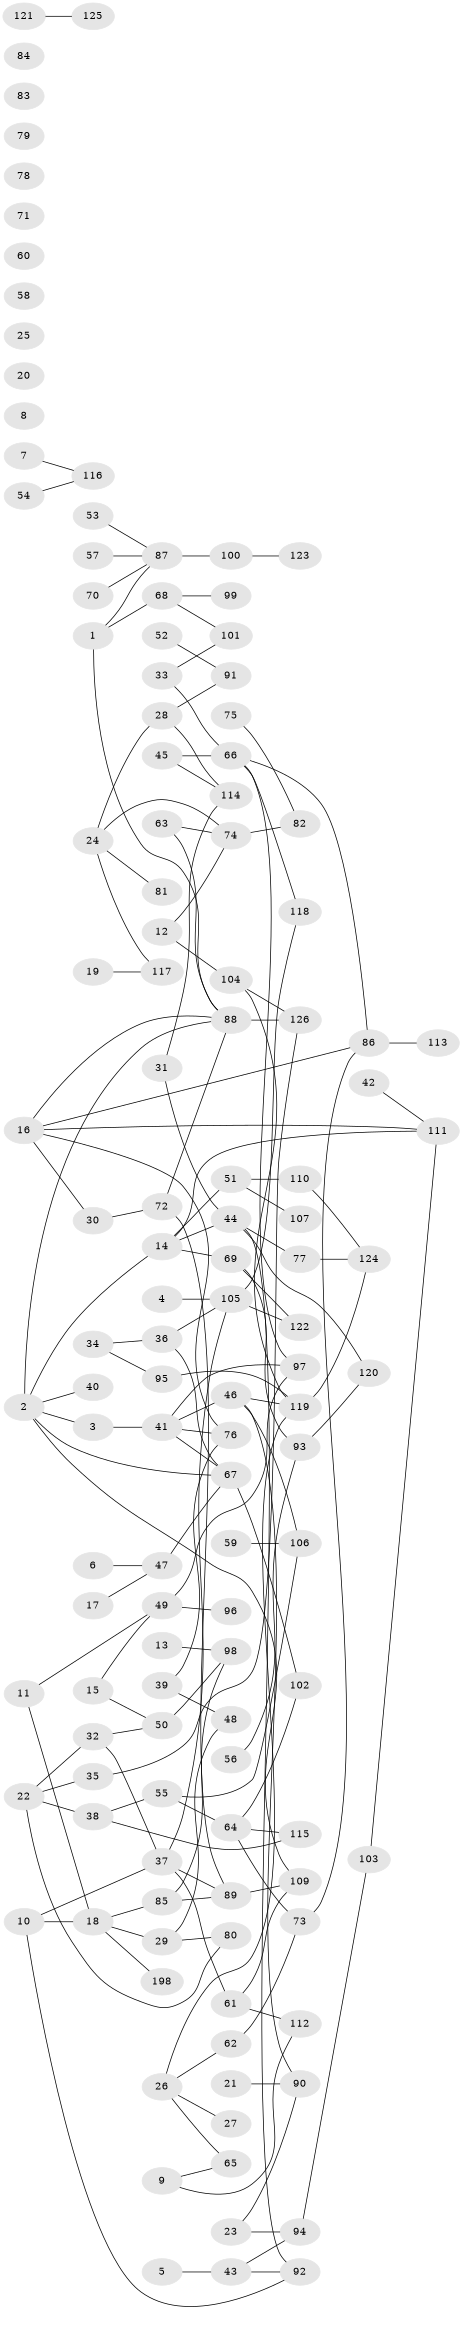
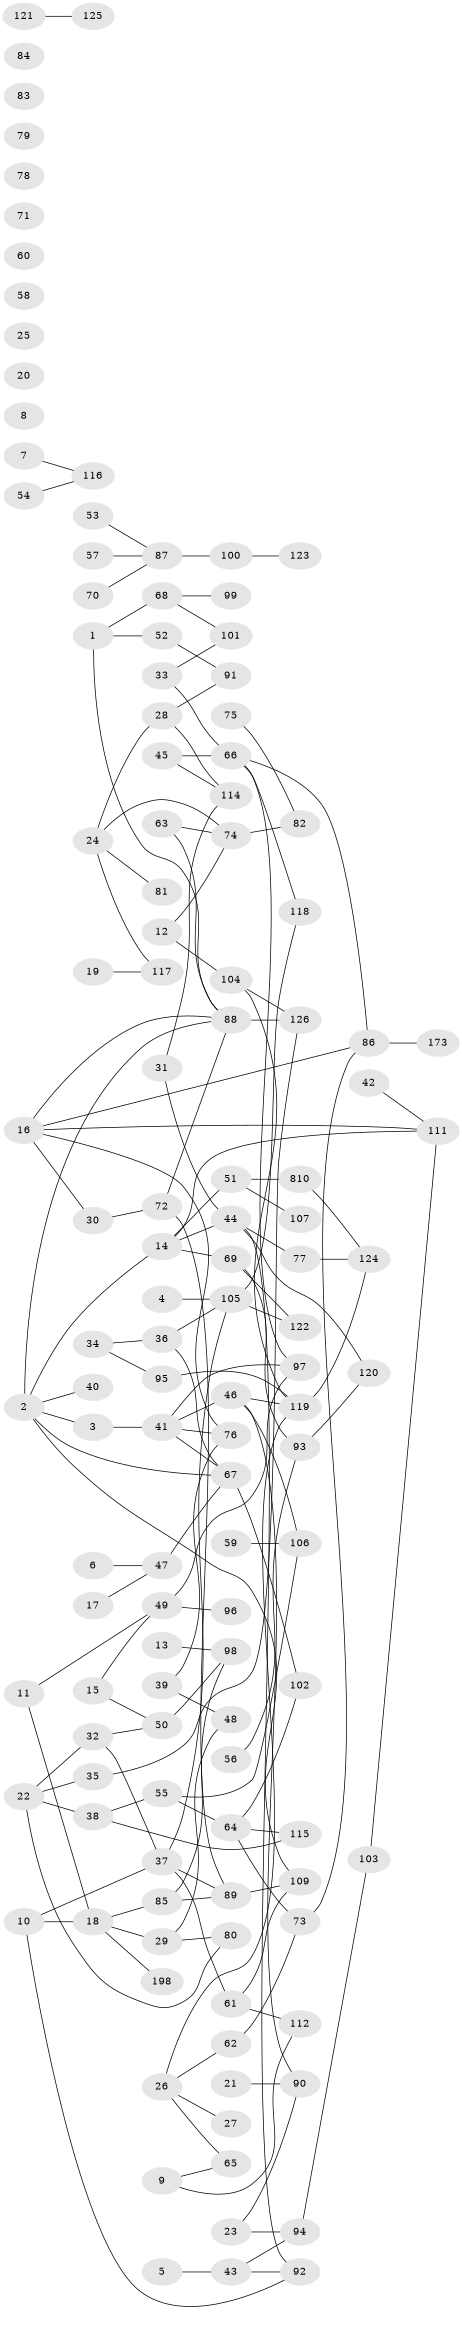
edge "87" -- "1": now "52" -- "1"
node "113": label "113" -> "173"
node "110": label "110" -> "810"
